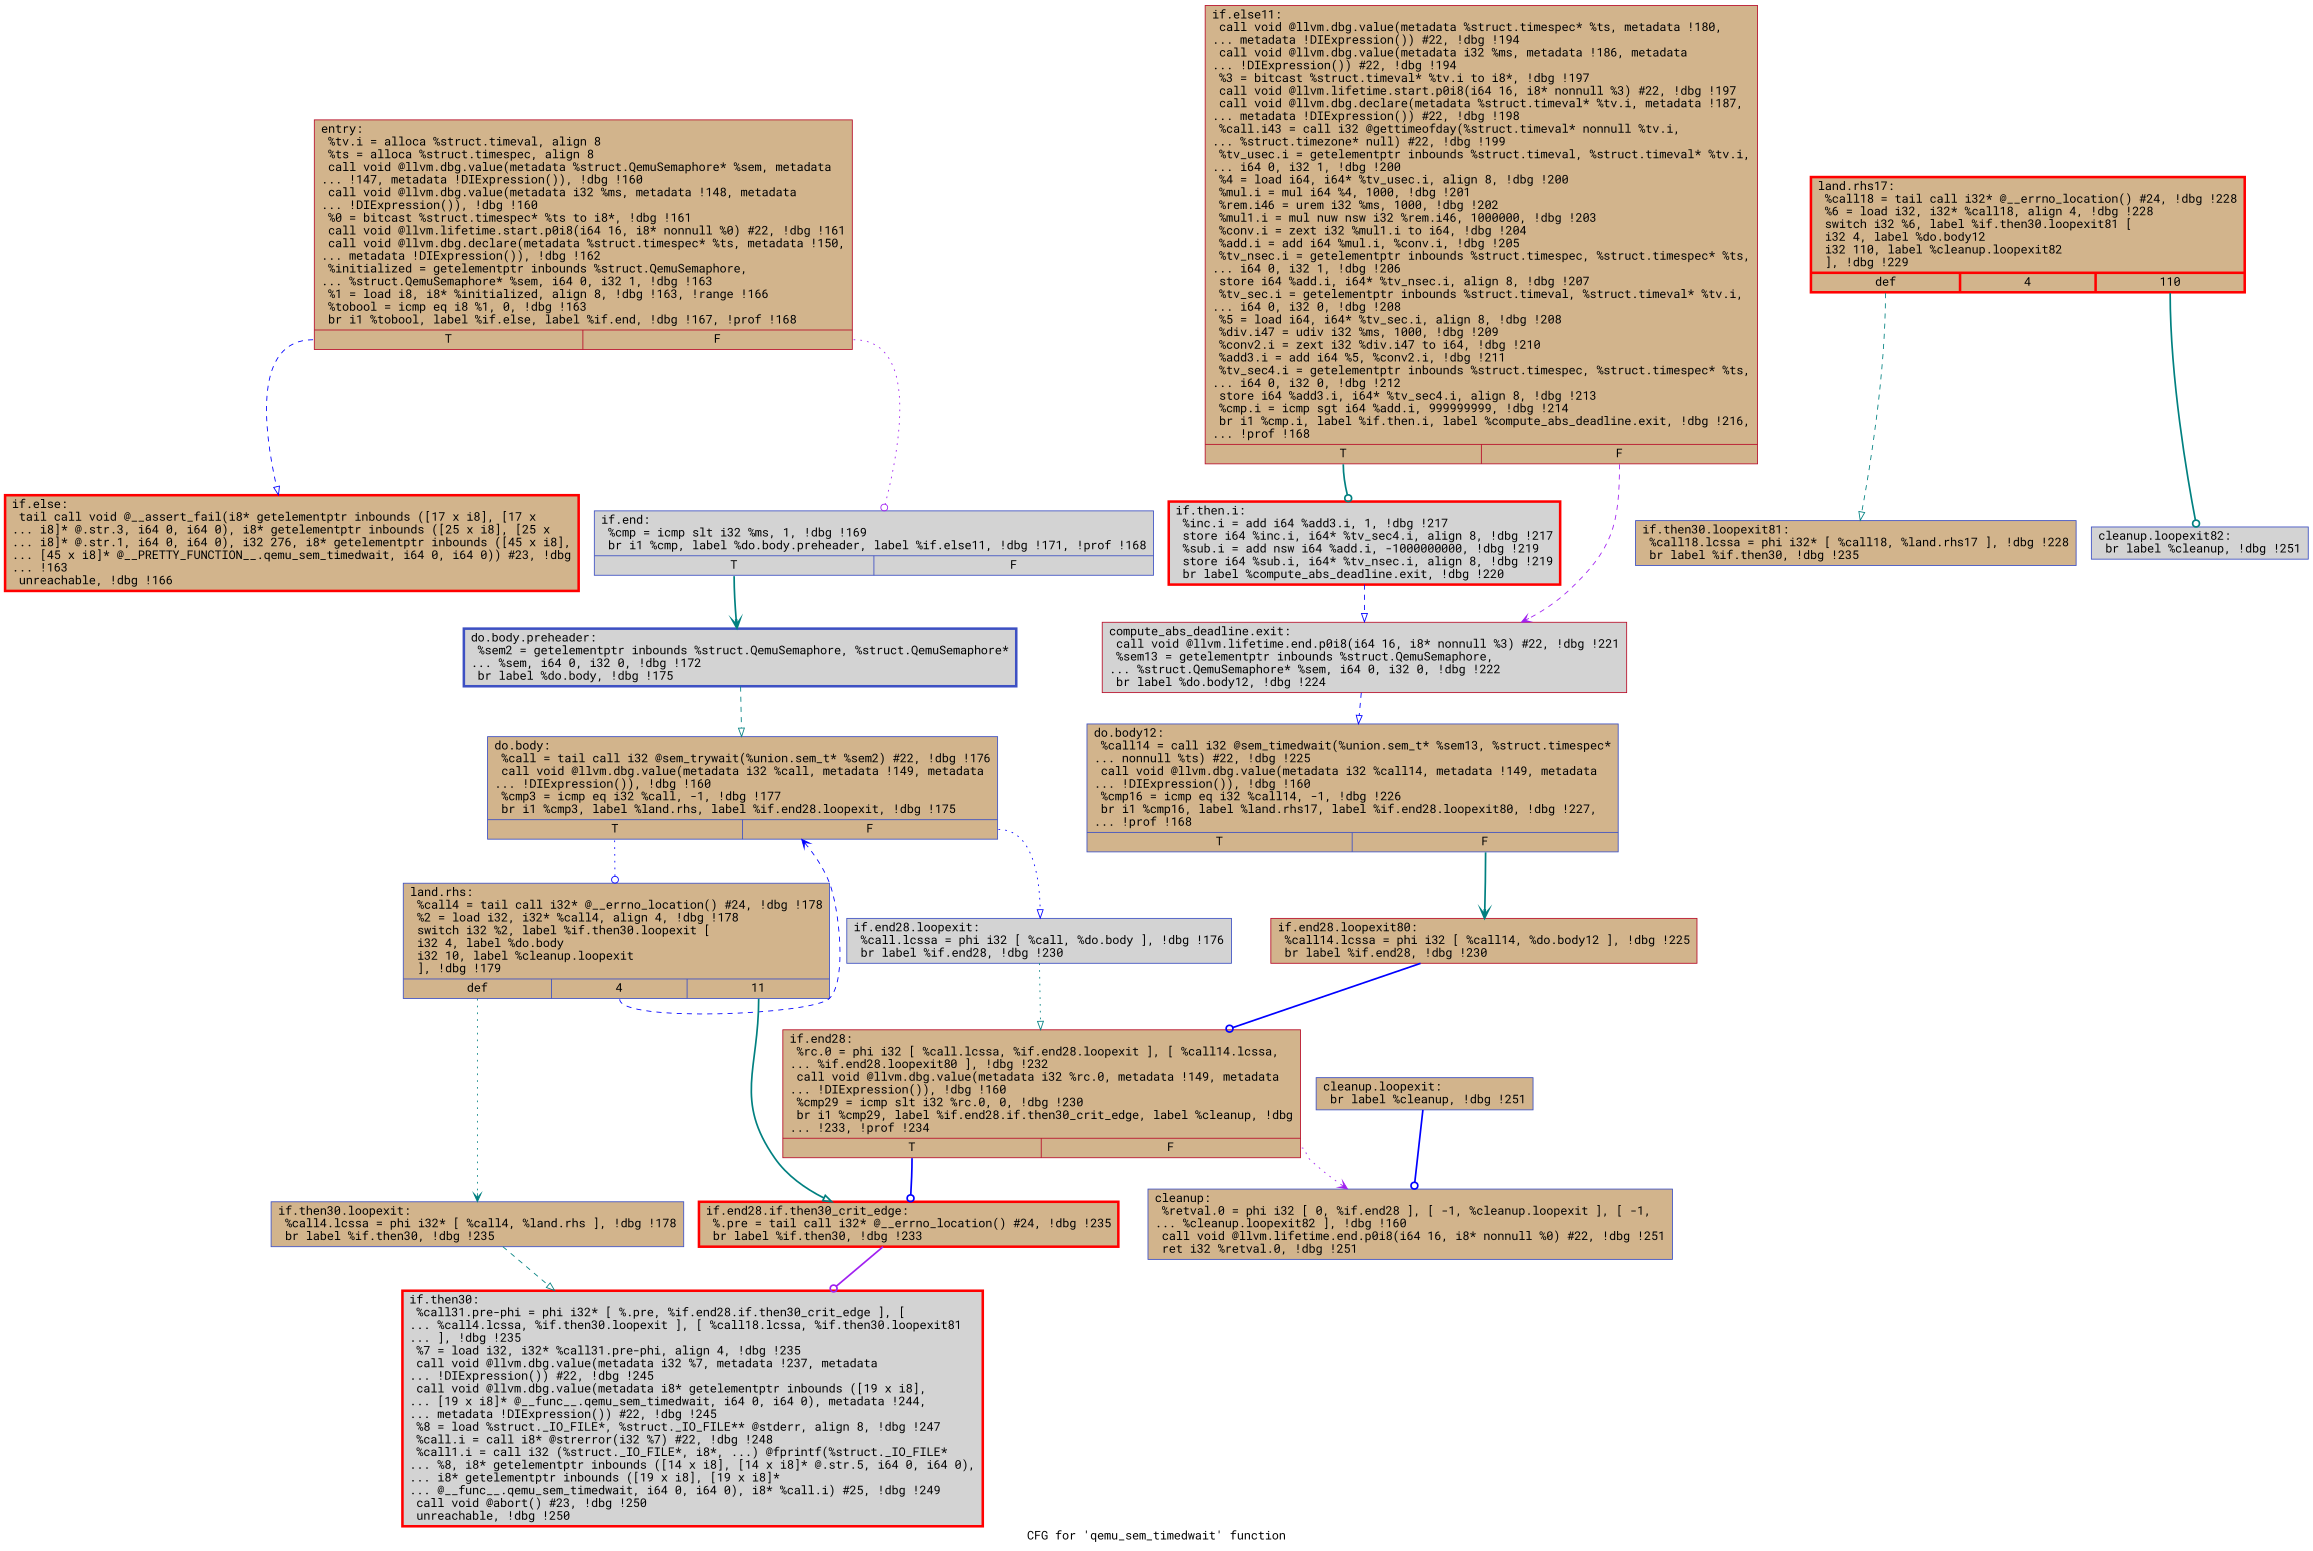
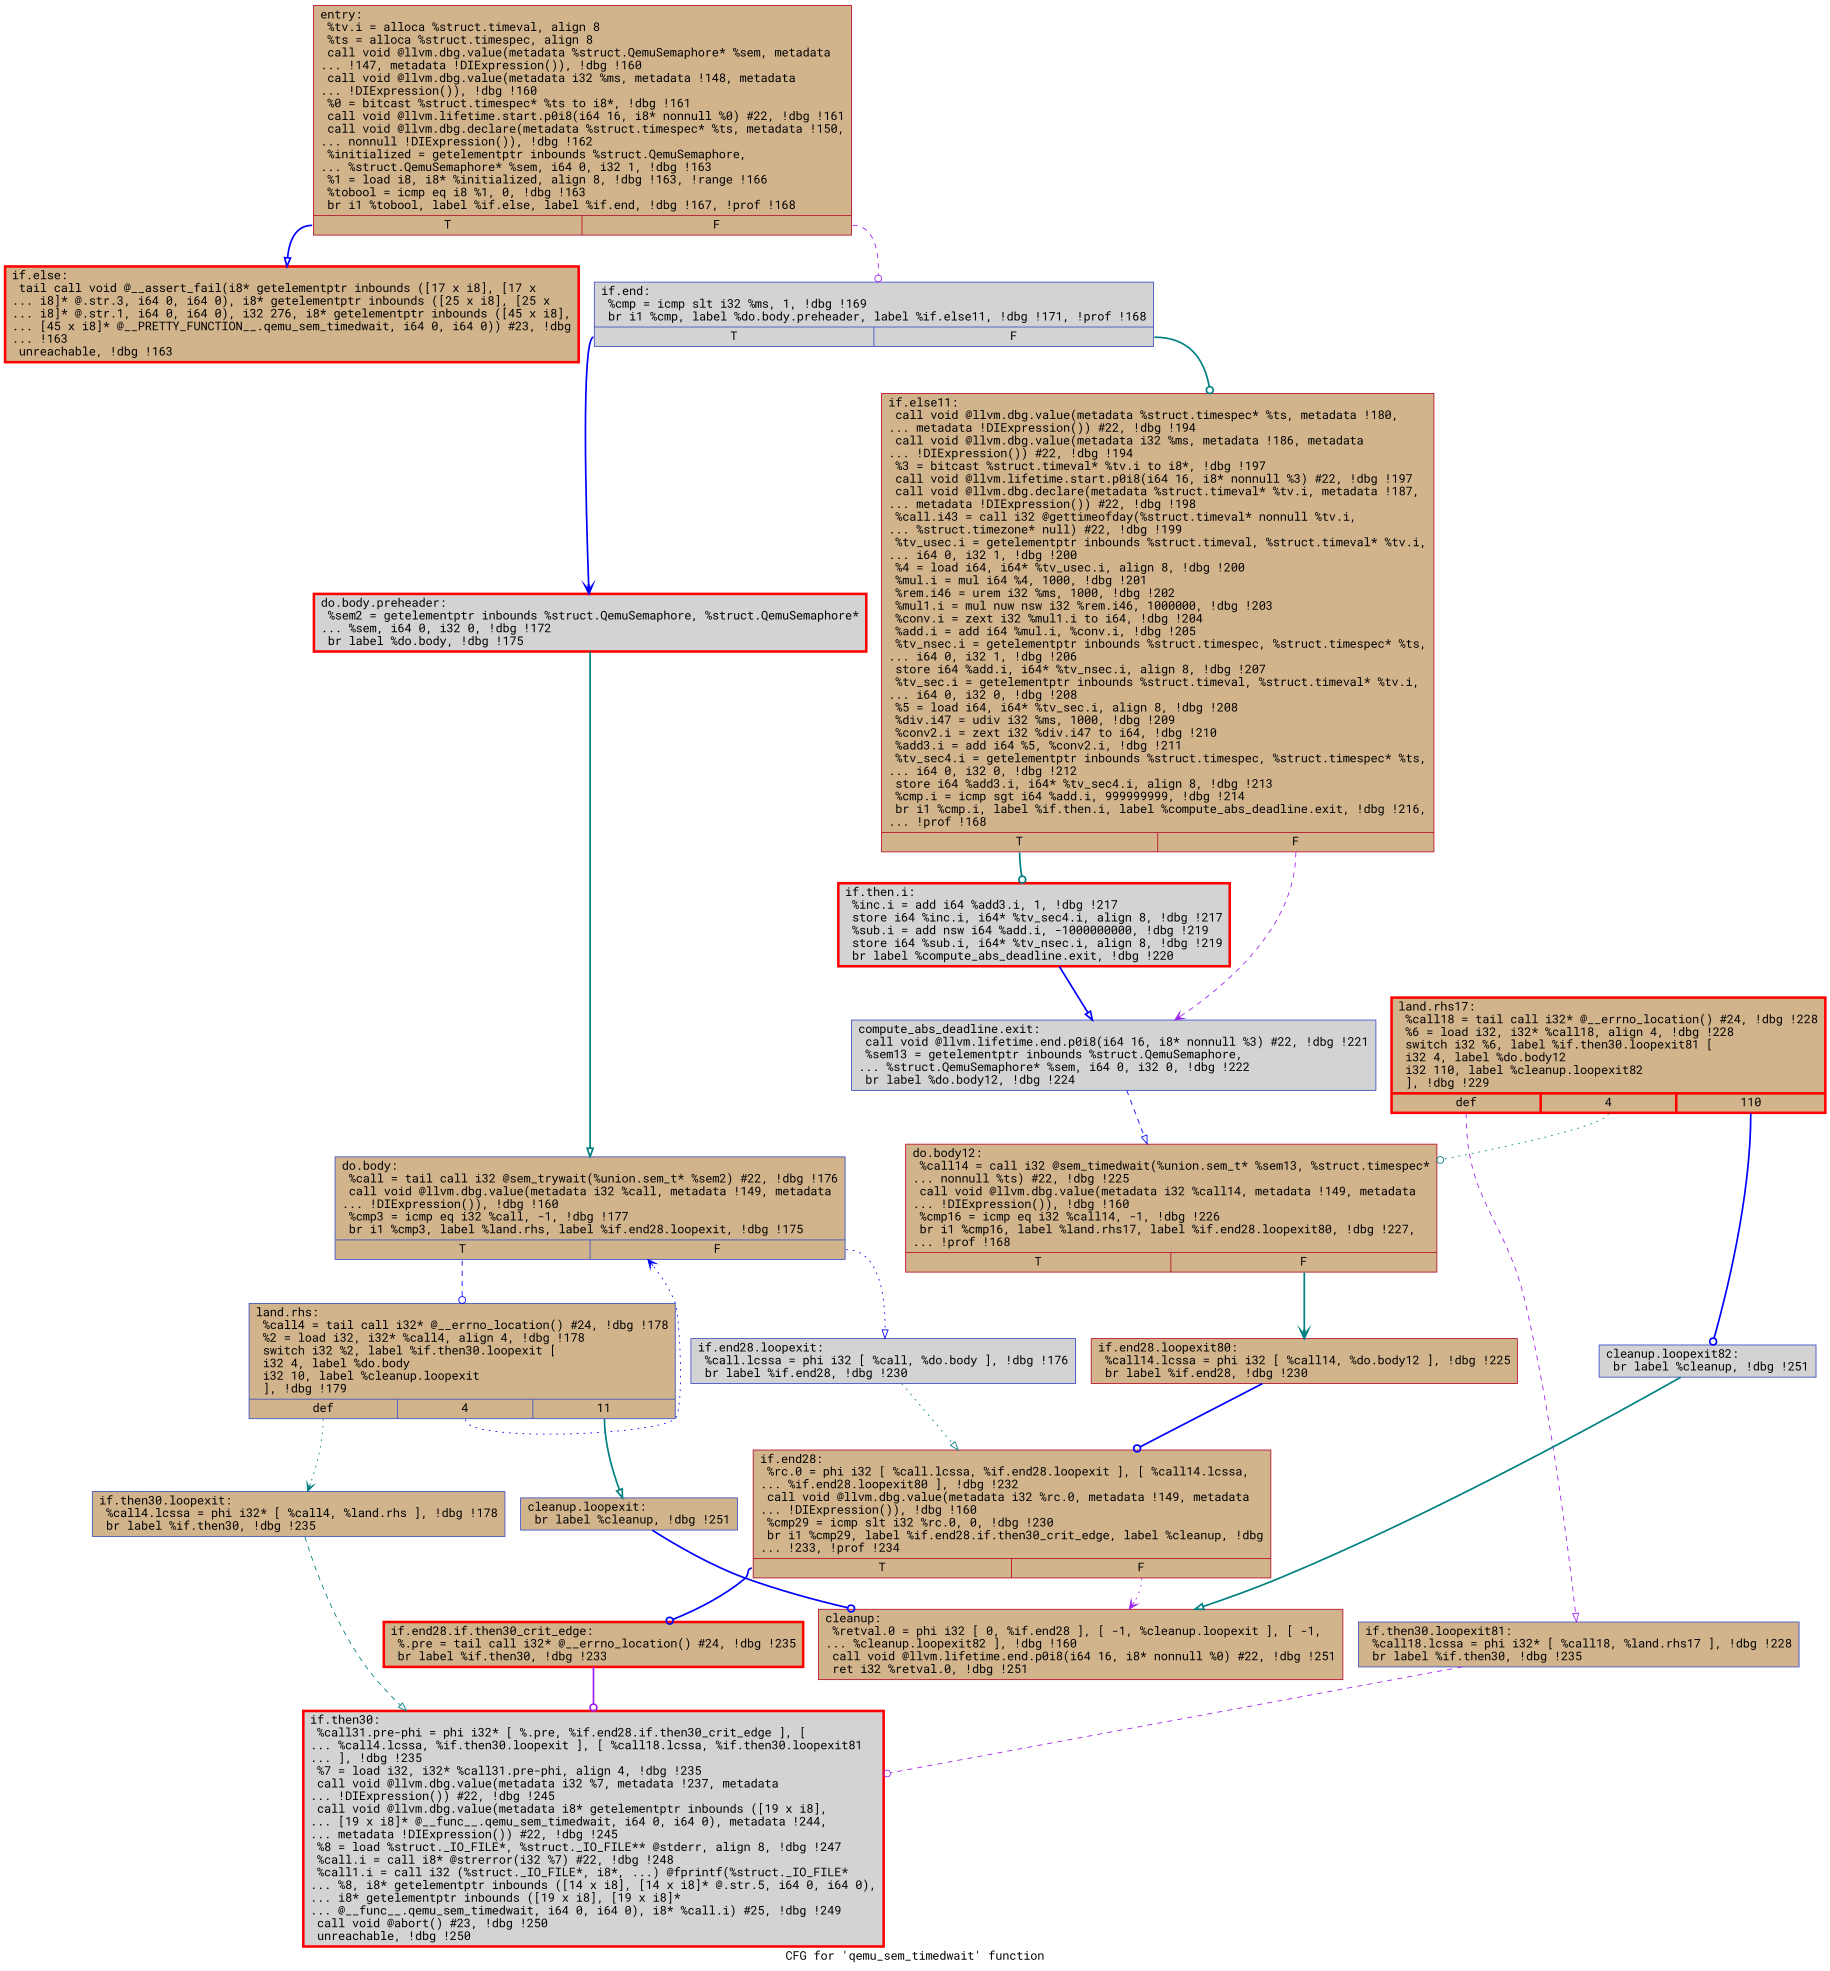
node "entry:": text "... metadata !DIExpression()), !dbg !162" -> "... nonnull !DIExpression()), !dbg !162"
edge "if.end:" -> "if.else11:": added
edge "entry:" -> "if.else:": style dashed -> bold
edge "land.rhs17:" -> "if.then30.loopexit81:": color teal -> purple
edge "land.rhs17:" -> "cleanup.loopexit82:": color teal -> blue
edge "entry:" -> "if.end:": style dotted -> dashed
node "if.else:": text "unreachable, !dbg !166" -> "unreachable, !dbg !163"
edge "if.end:" -> "do.body.preheader:": color teal -> blue
edge "if.then.i:" -> "compute_abs_deadline.exit:": style dashed -> bold
node "do.body.preheader:": color #3d50c3ff -> red
node "compute_abs_deadline.exit:": color #b70d28ff -> #3d50c3ff
edge "do.body.preheader:" -> "do.body:": style dashed -> bold
node "do.body12:": color #3d50c3ff -> #b70d28ff
edge "do.body:" -> "land.rhs:": style dotted -> dashed
edge "land.rhs:" -> "do.body:": style dashed -> dotted
edge "land.rhs:" -> "if.end28.if.then30_crit_edge:": now "land.rhs:" -> "cleanup.loopexit:"
edge "land.rhs17:" -> "do.body12:": added
node "cleanup:": color #3d50c3ff -> #b70d28ff
edge "cleanup.loopexit82:" -> "cleanup:": added
edge "if.then30.loopexit81:" -> "if.then30:": added
